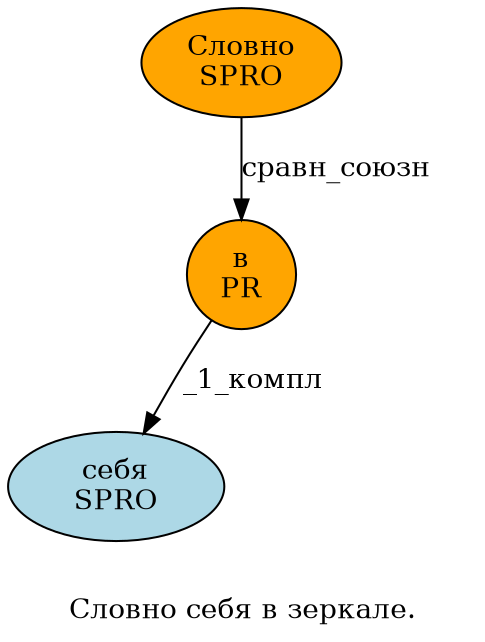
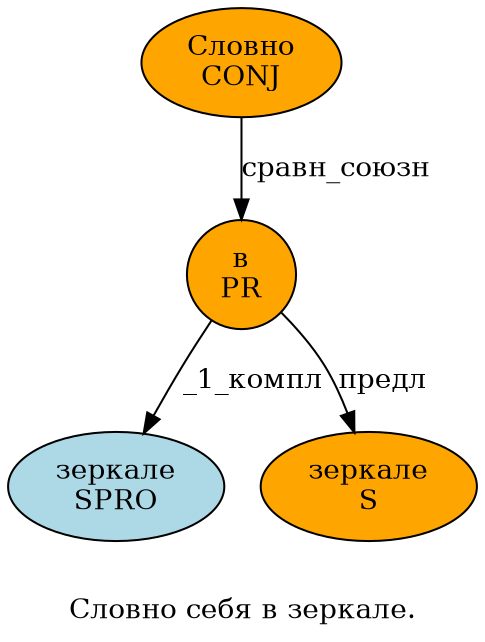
node "Словно SPRO": label "Словно SPRO" -> "Словно CONJ"
node "себя SPRO": label "себя SPRO" -> "зеркале SPRO"
node "зеркале S": added
